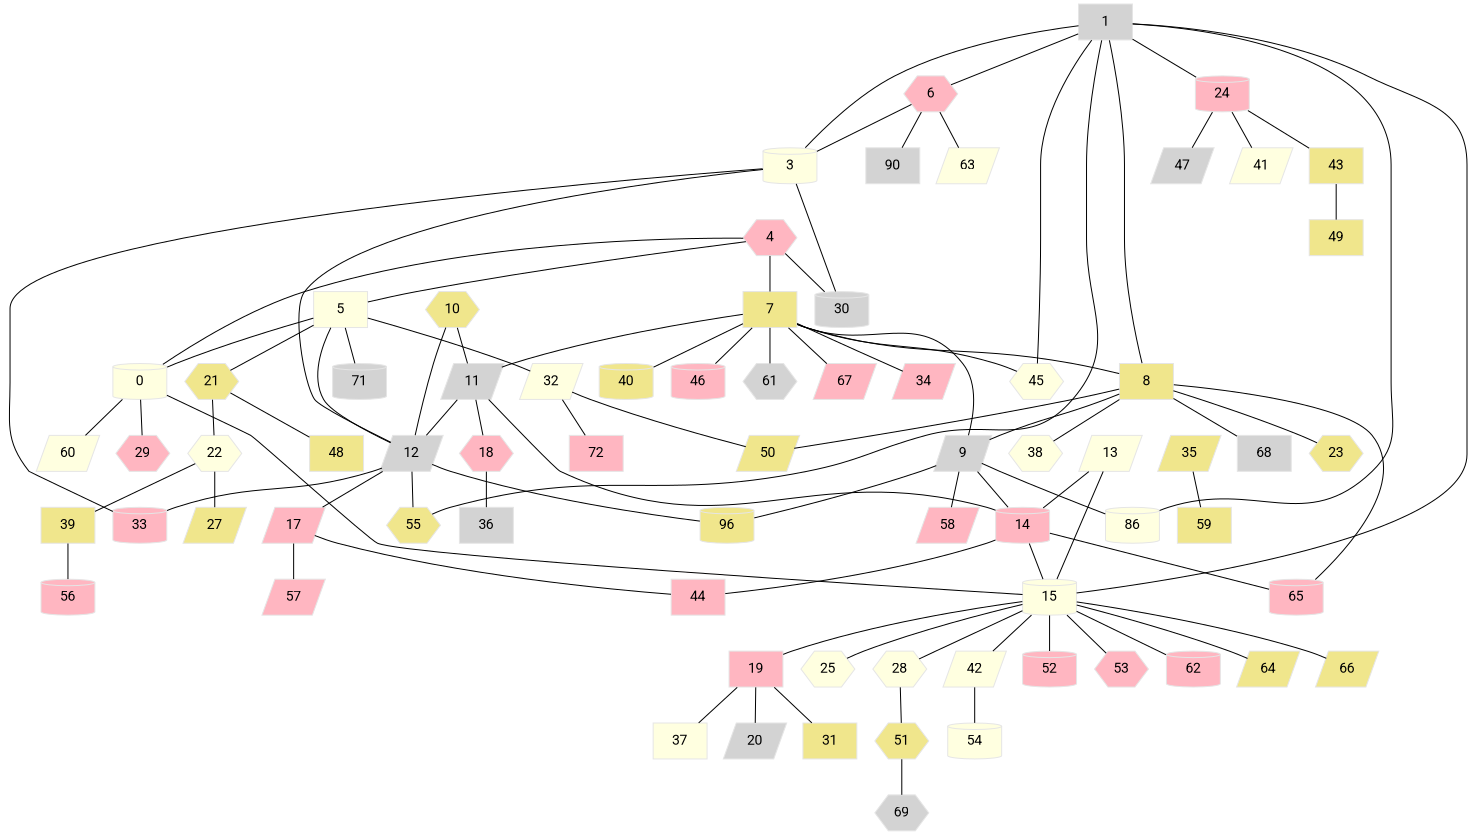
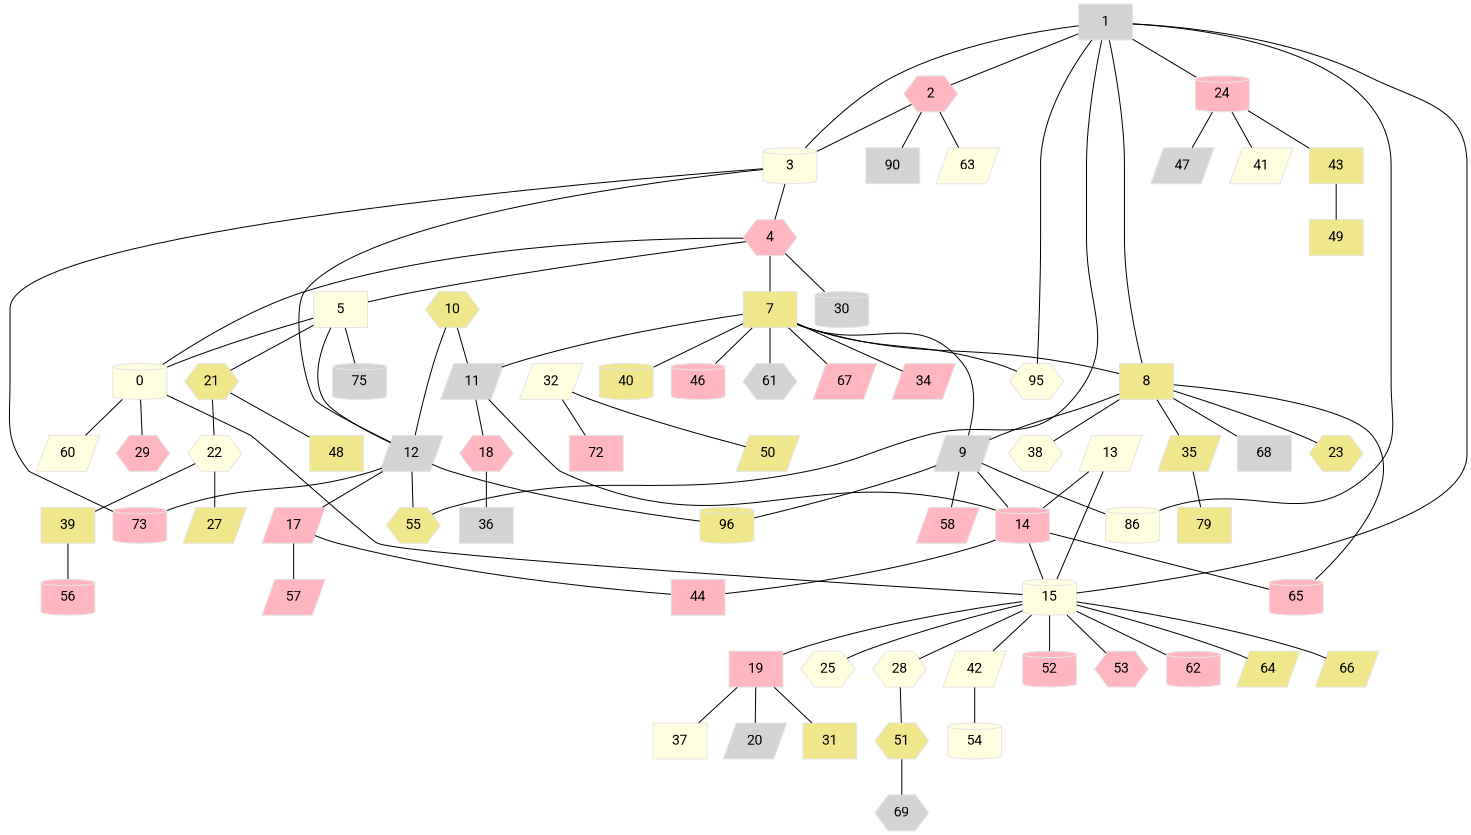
node "6": label "6" -> "2"
edge "3" -- "30": now "3" -- "4"
edge "5" -- "32": removed
node "71": label "71" -> "75"
node "45": label "45" -> "95"
edge "11" -- "12": removed
edge "8" -- "50": now "8" -- "35"
node "33": label "33" -> "73"
node "59": label "59" -> "79"
